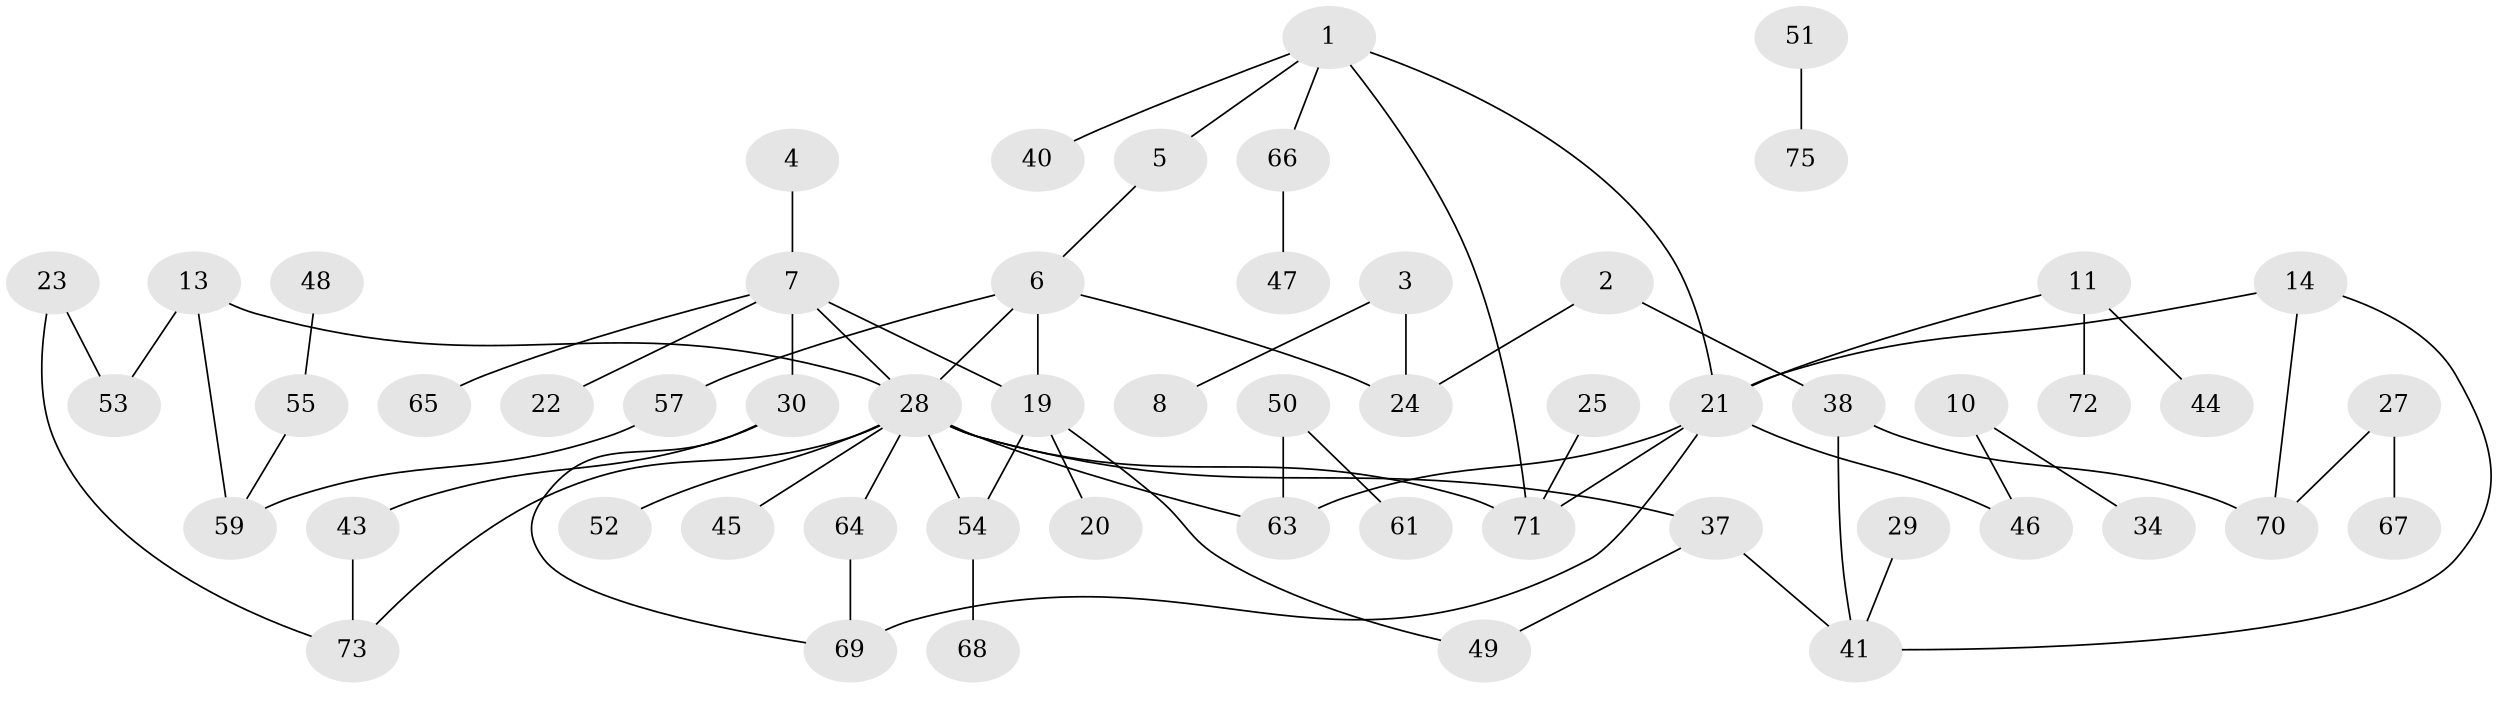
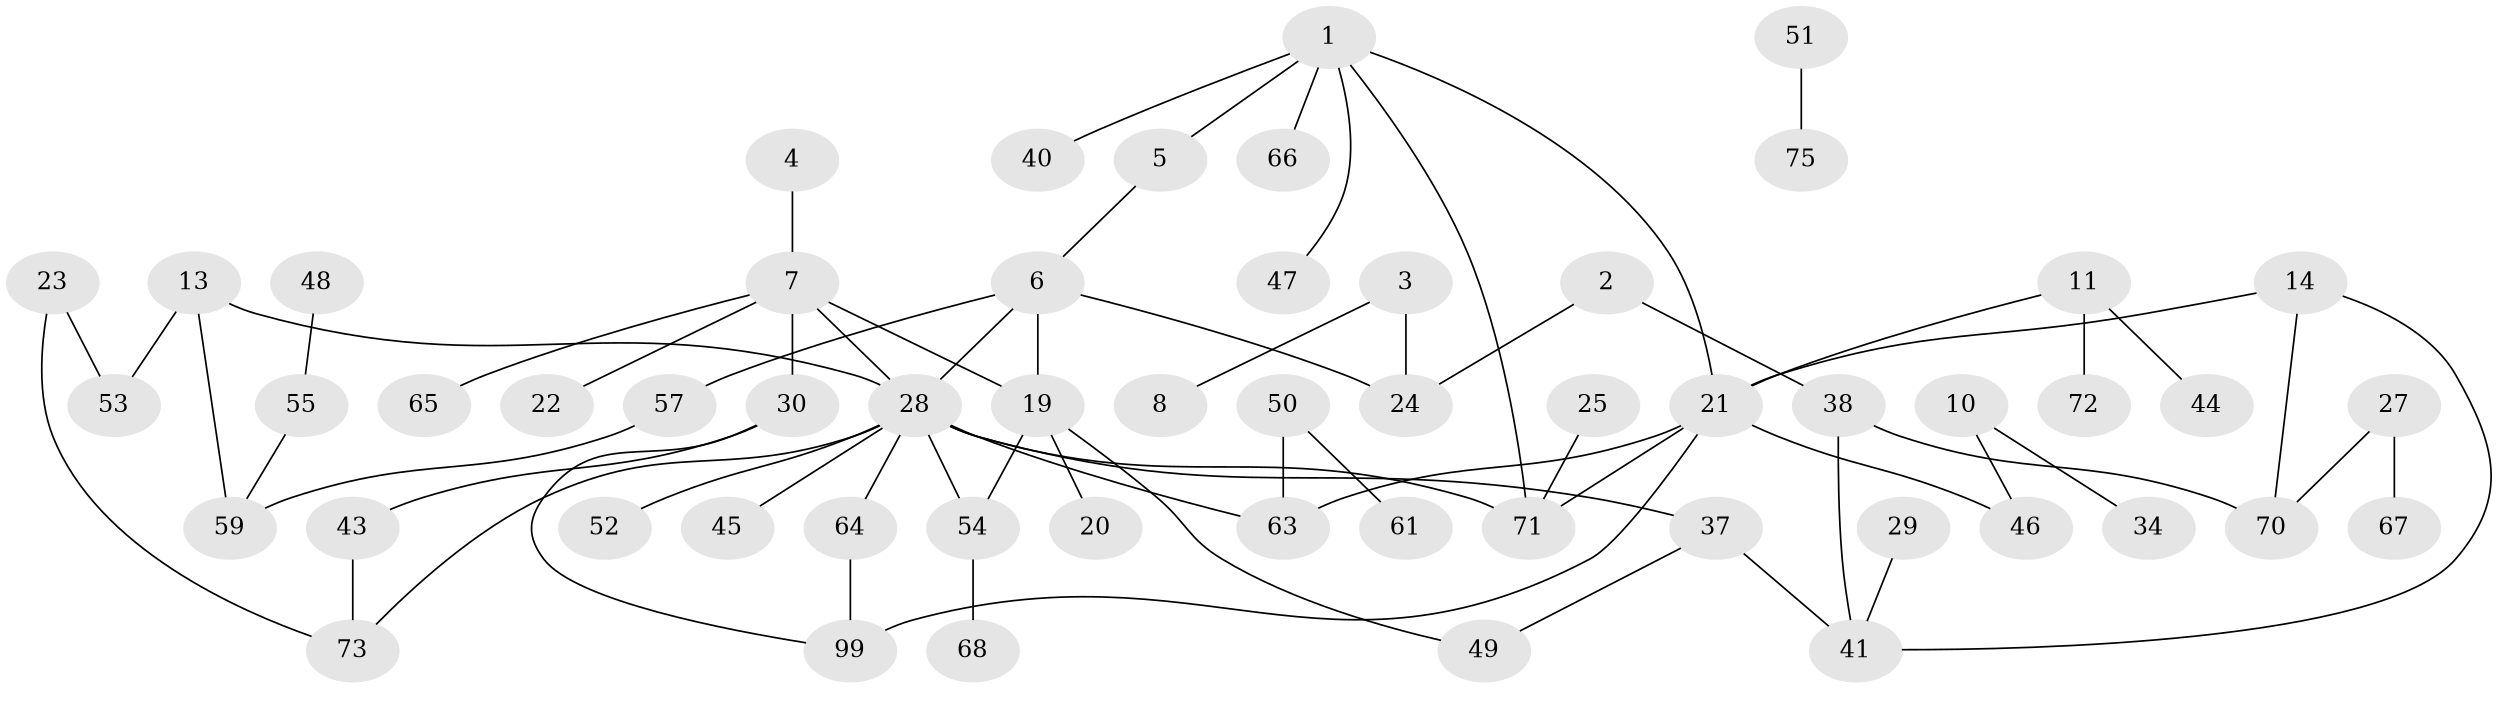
edge "66" -- "47": now "1" -- "47"
node "69": label "69" -> "99"
